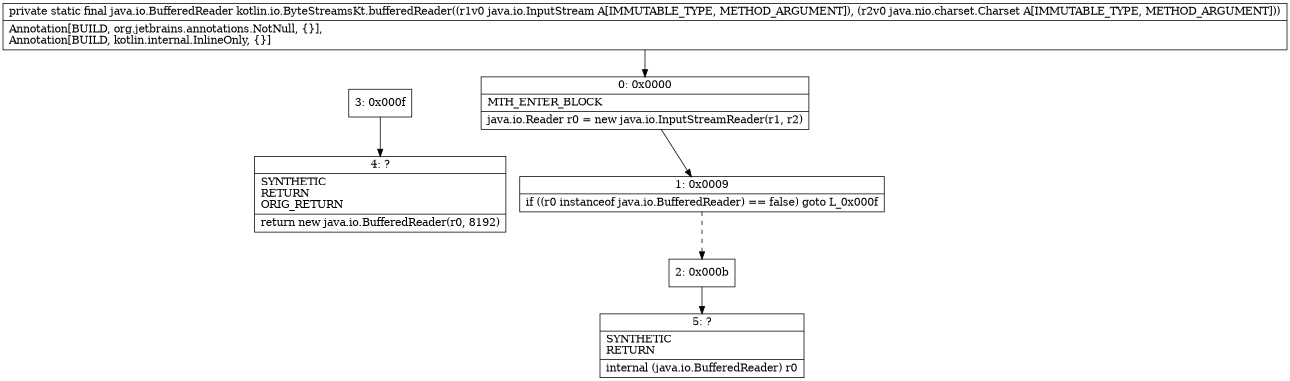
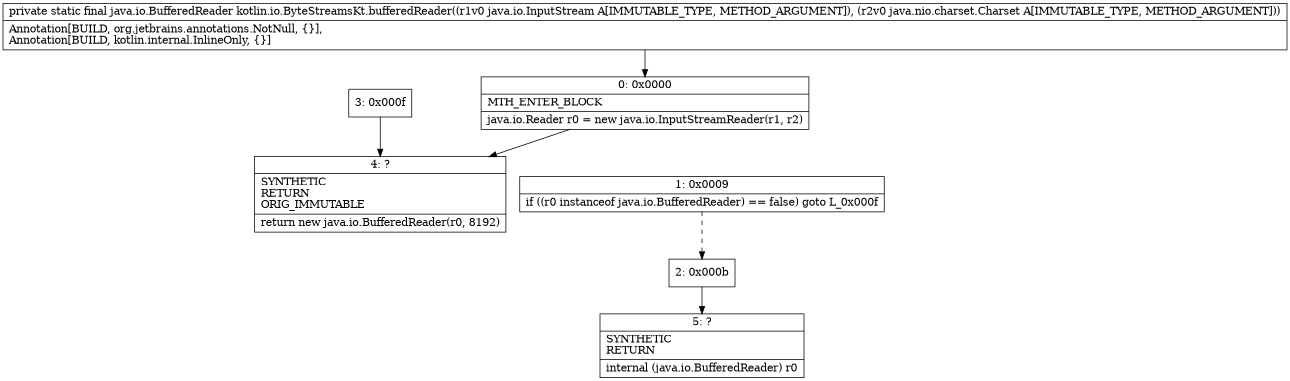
edge "0: 0x0000" -> "1: 0x0009": now "0: 0x0000" -> "4: ?"
node "4: ?": text "ORIG_RETURN" -> "ORIG_IMMUTABLE"
